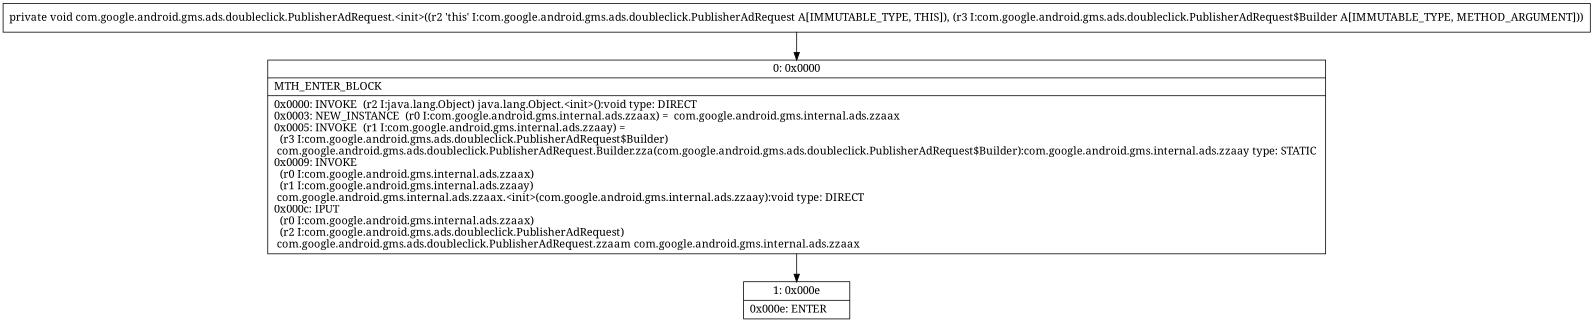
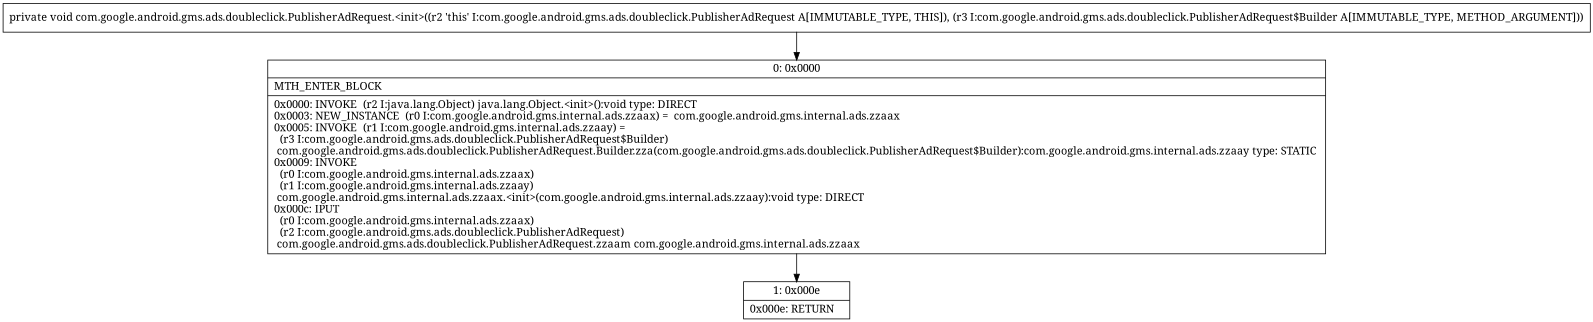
node "1: 0x000e": text "0x000e: ENTER" -> "0x000e: RETURN"
